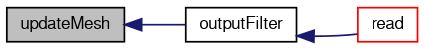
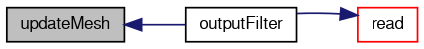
edge "read" -> "outputFilter": reversed
